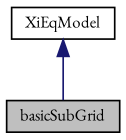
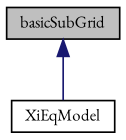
edge "basicSubGrid" -> "XiEqModel": reversed
